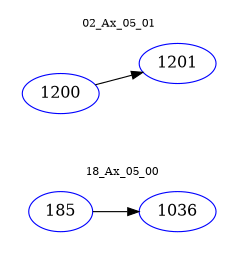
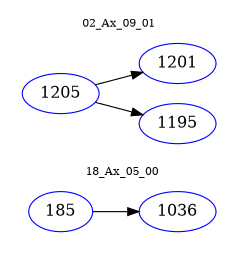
cluster "02_Ax_05_01": label "02_Ax_05_01" -> "02_Ax_09_01"
node "1200": label "1200" -> "1205"
node "1195": added
